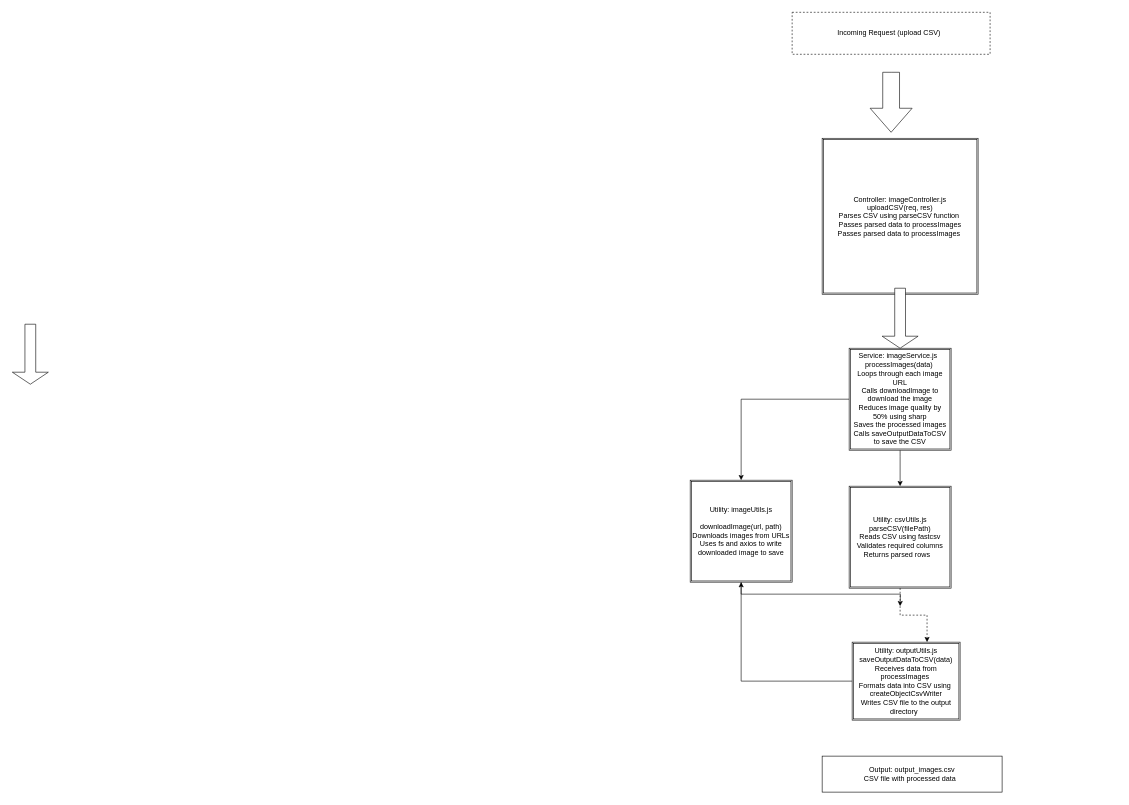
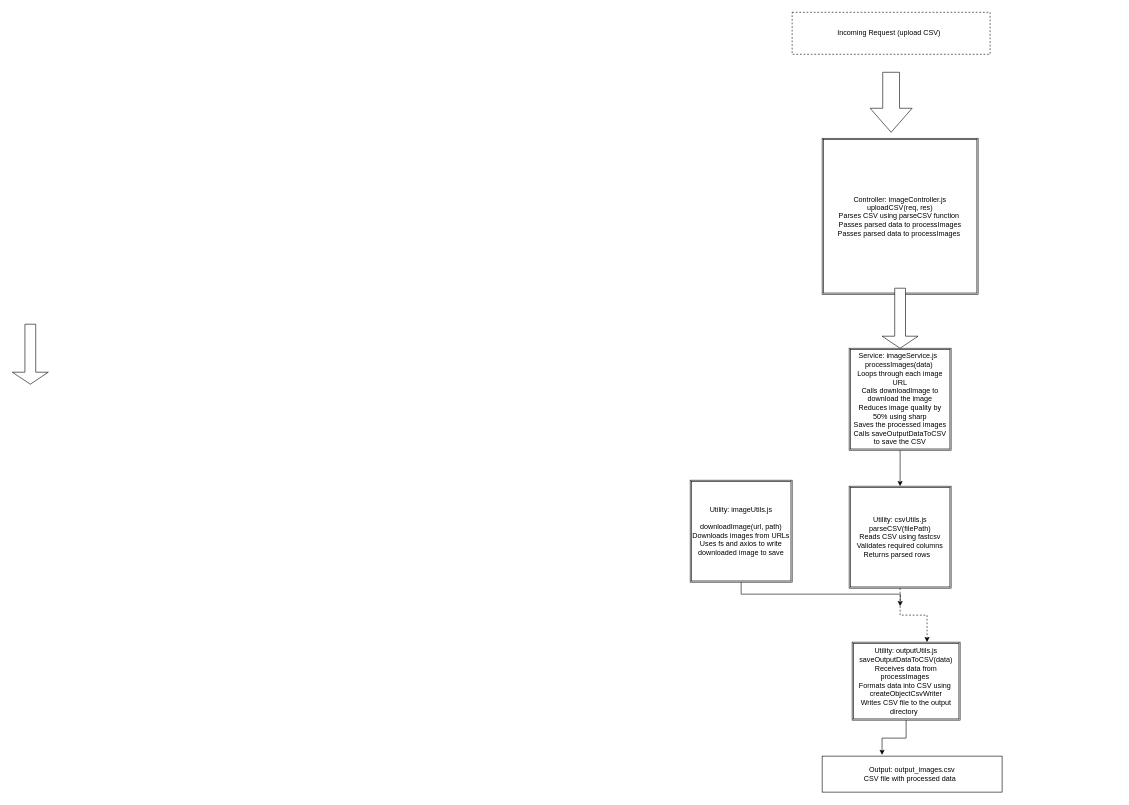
edge "Service: imageService.js processImages(data) Loops through each image URL Calls downloadImage to download the image Reduces image quality by 50% using sharp Saves the processed images Calls saveOutputDataToCSV to save the CSV" -> "Utility: imageUtils.js downloadImage(url, path) Downloads images from URLs Uses fs and axios to write downloaded image to save": removed
edge "Utility: outputUtils.js saveOutputDataToCSV(data) Receives data from processImages Formats data into CSV using createObjectCsvWriter Writes CSV file to the output directory" -> "Utility: imageUtils.js downloadImage(url, path) Downloads images from URLs Uses fs and axios to write downloaded image to save": now "Utility: outputUtils.js saveOutputDataToCSV(data) Receives data from processImages Formats data into CSV using createObjectCsvWriter Writes CSV file to the output directory" -> "Output: output_images.csv CSV file with processed data"
